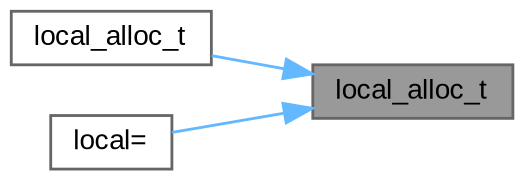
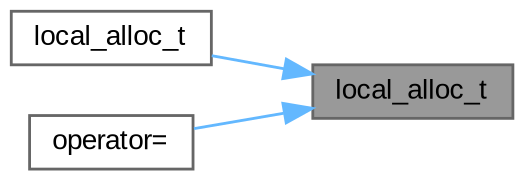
node "local=": label "local=" -> "operator="
